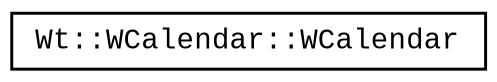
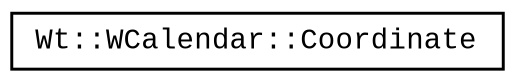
node "Wt::WCalendar::WCalendar": label "Wt::WCalendar::WCalendar" -> "Wt::WCalendar::Coordinate"
